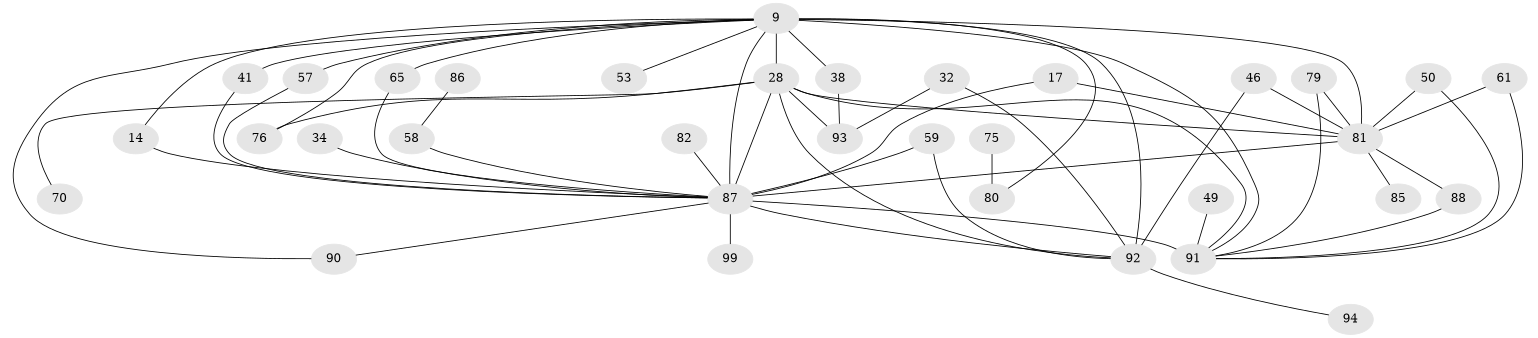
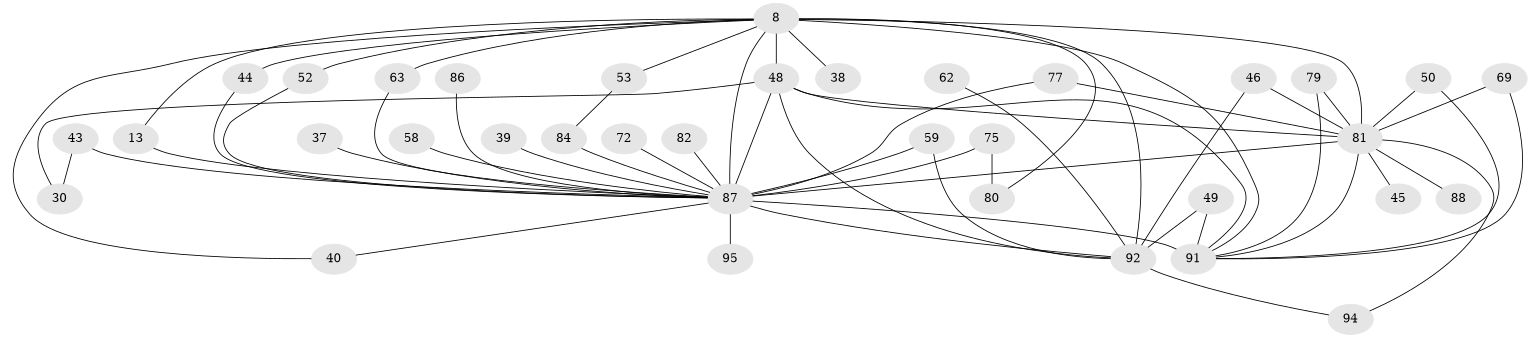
node "9": label "9" -> "8"
node "41": label "41" -> "44"
node "57": label "57" -> "52"
node "65": label "65" -> "63"
node "28": label "28" -> "48"
node "32": label "32" -> "62"
node "17": label "17" -> "77"
node "61": label "61" -> "69"
edge "86" -- "58": now "86" -- "87"
node "43": added
node "14": label "14" -> "13"
node "76": removed
node "34": label "34" -> "37"
node "39": added
node "84": added
node "72": added
node "93": removed
edge "75" -- "87": added
edge "81" -- "94": added
node "70": label "70" -> "30"
node "85": label "85" -> "45"
edge "49" -- "92": added
edge "88" -- "91": now "81" -- "91"
node "90": label "90" -> "40"
node "99": label "99" -> "95"
